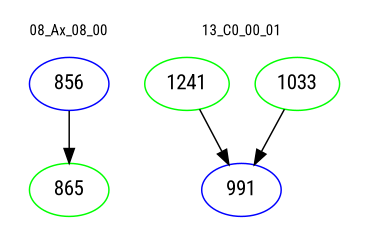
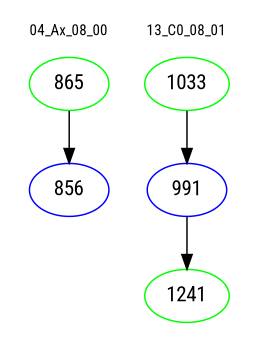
cluster "08_Ax_08_00": label "08_Ax_08_00" -> "04_Ax_08_00"
cluster "13_C0_00_01": label "13_C0_00_01" -> "13_C0_08_01"
edge "856" -> "865": reversed
edge "1241" -> "991": reversed
